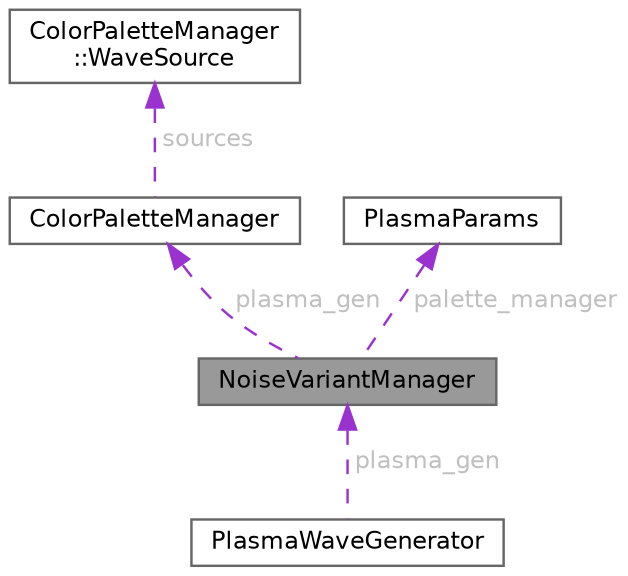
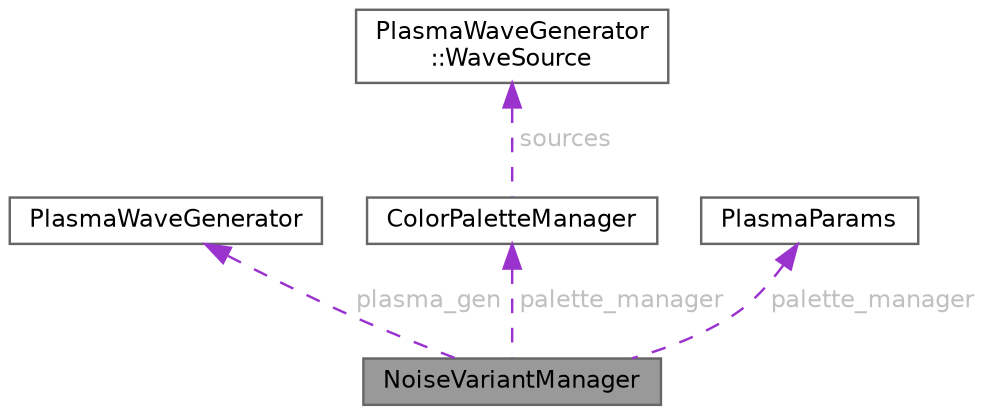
node "ColorPaletteManager ::WaveSource": label "ColorPaletteManager ::WaveSource" -> "PlasmaWaveGenerator ::WaveSource"
edge "NoiseVariantManager" -> "ColorPaletteManager": label " plasma_gen" -> " palette_manager"
edge "PlasmaWaveGenerator" -> "NoiseVariantManager": reversed
